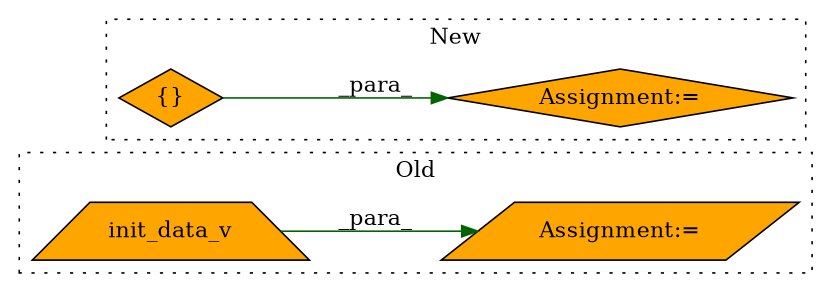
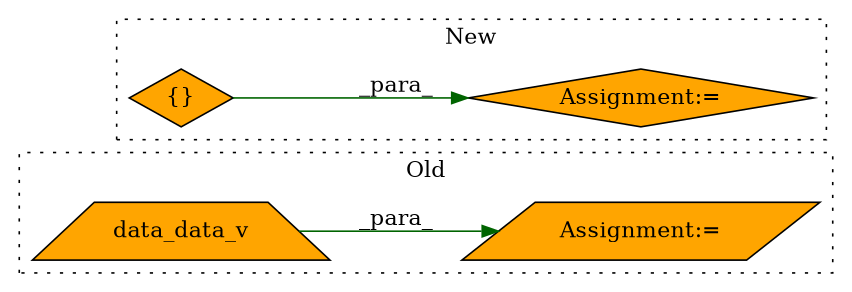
node "init_data_v": label "init_data_v" -> "data_data_v"
